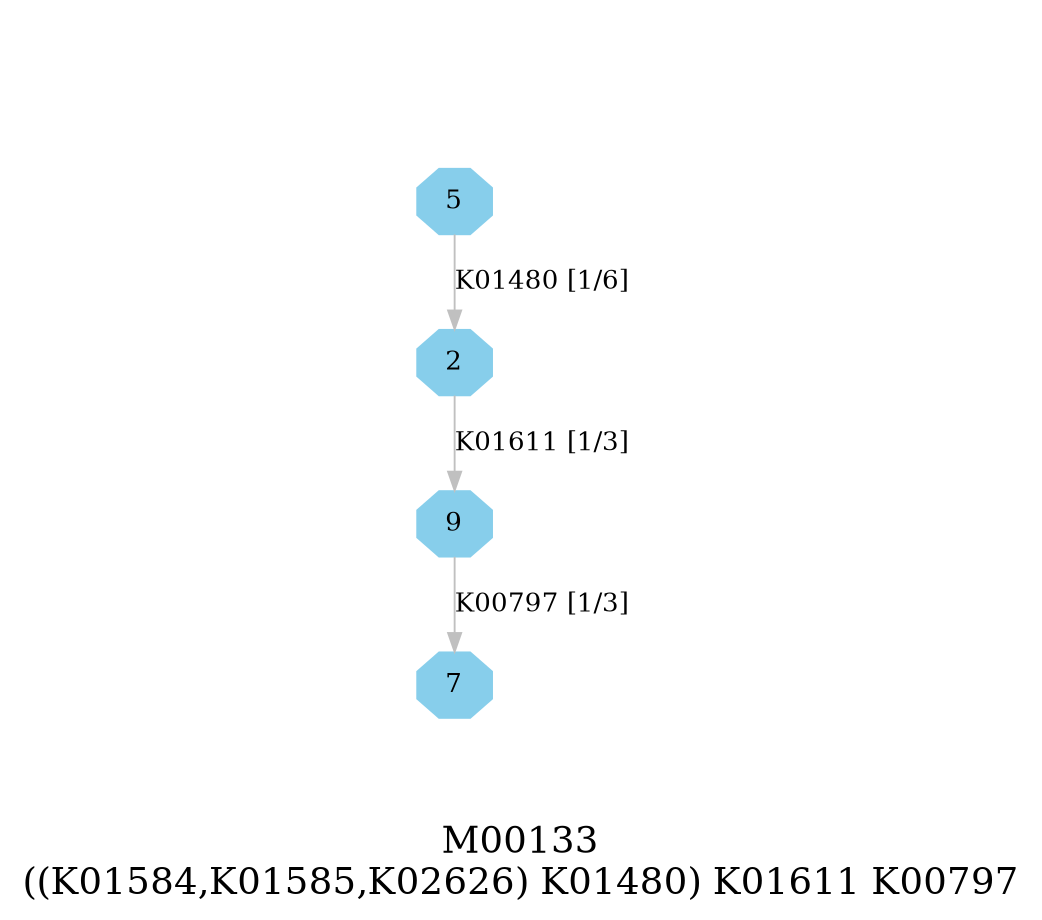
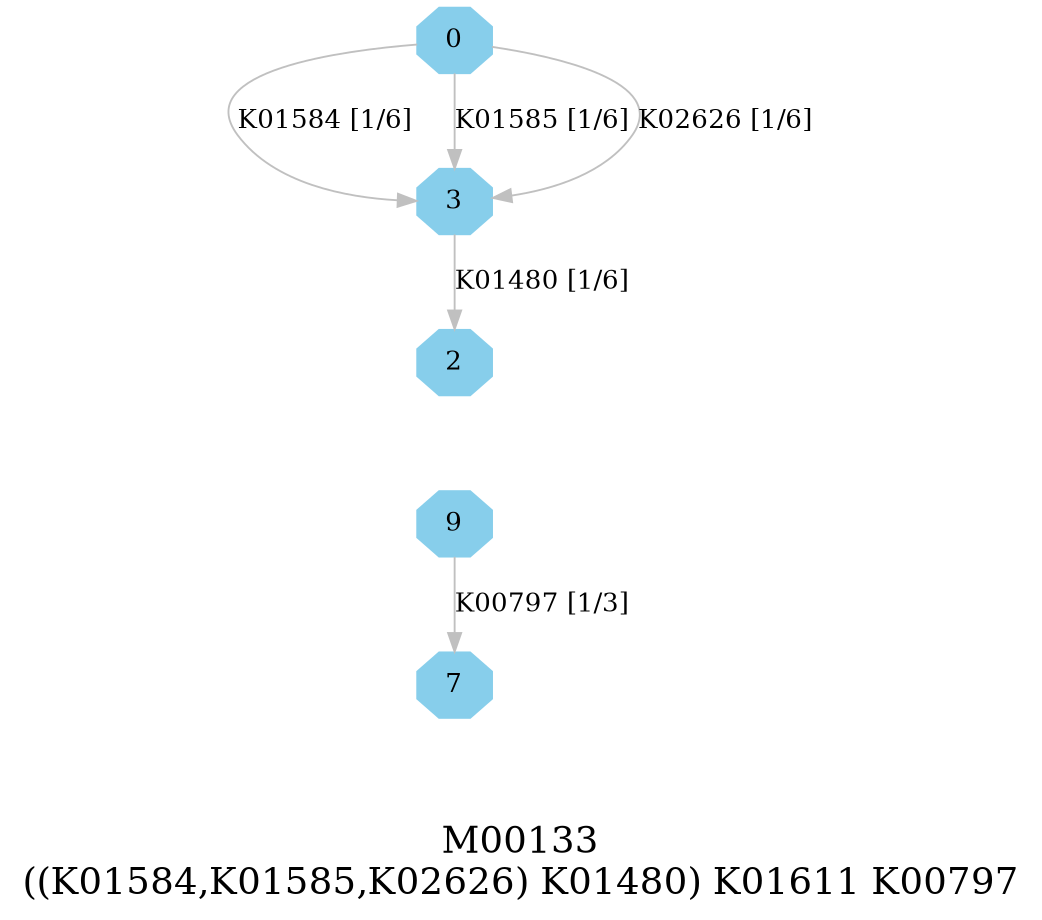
node "0": added
node "5": label "5" -> "3"
edge "2" -> "9": removed, label "K01611 [1/3]"
